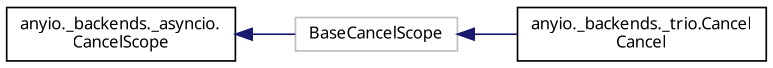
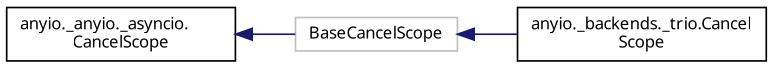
node "anyio._backends._asyncio. CancelScope": label "anyio._backends._asyncio. CancelScope" -> "anyio._anyio._asyncio. CancelScope"
node "anyio._backends._trio.Cancel Cancel": label "anyio._backends._trio.Cancel Cancel" -> "anyio._backends._trio.Cancel Scope"
